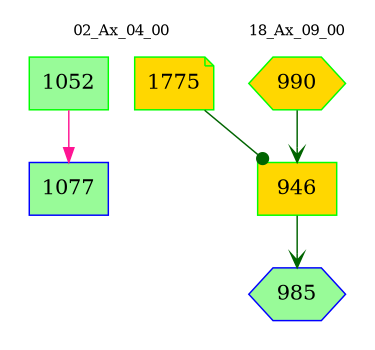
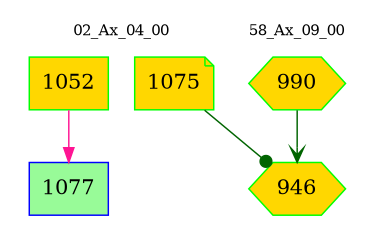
cluster "18_Ax_09_00": label "18_Ax_09_00" -> "58_Ax_09_00"
node "1052": fillcolor palegreen -> gold
node "1775": label "1775" -> "1075"
node "946": shape box -> hexagon
node "985": removed
